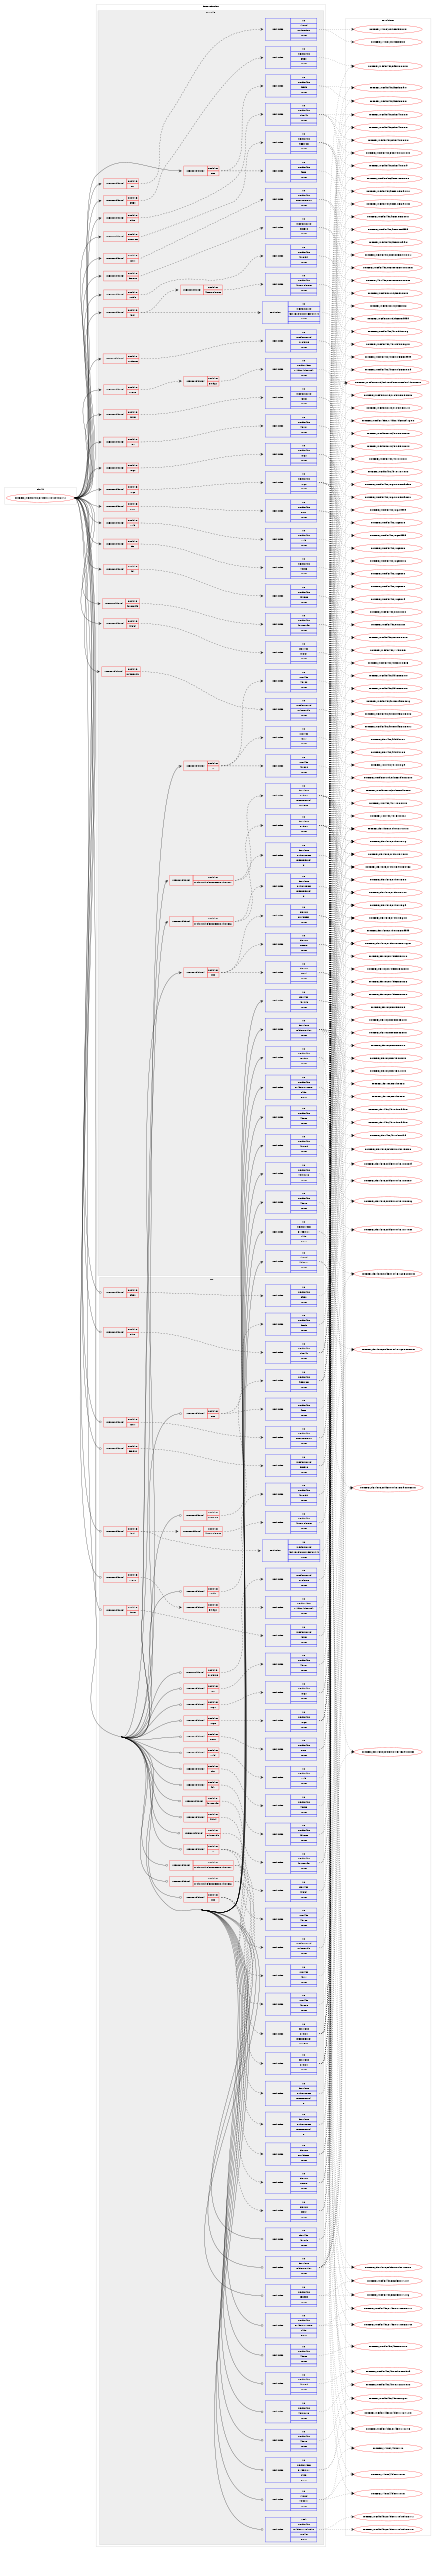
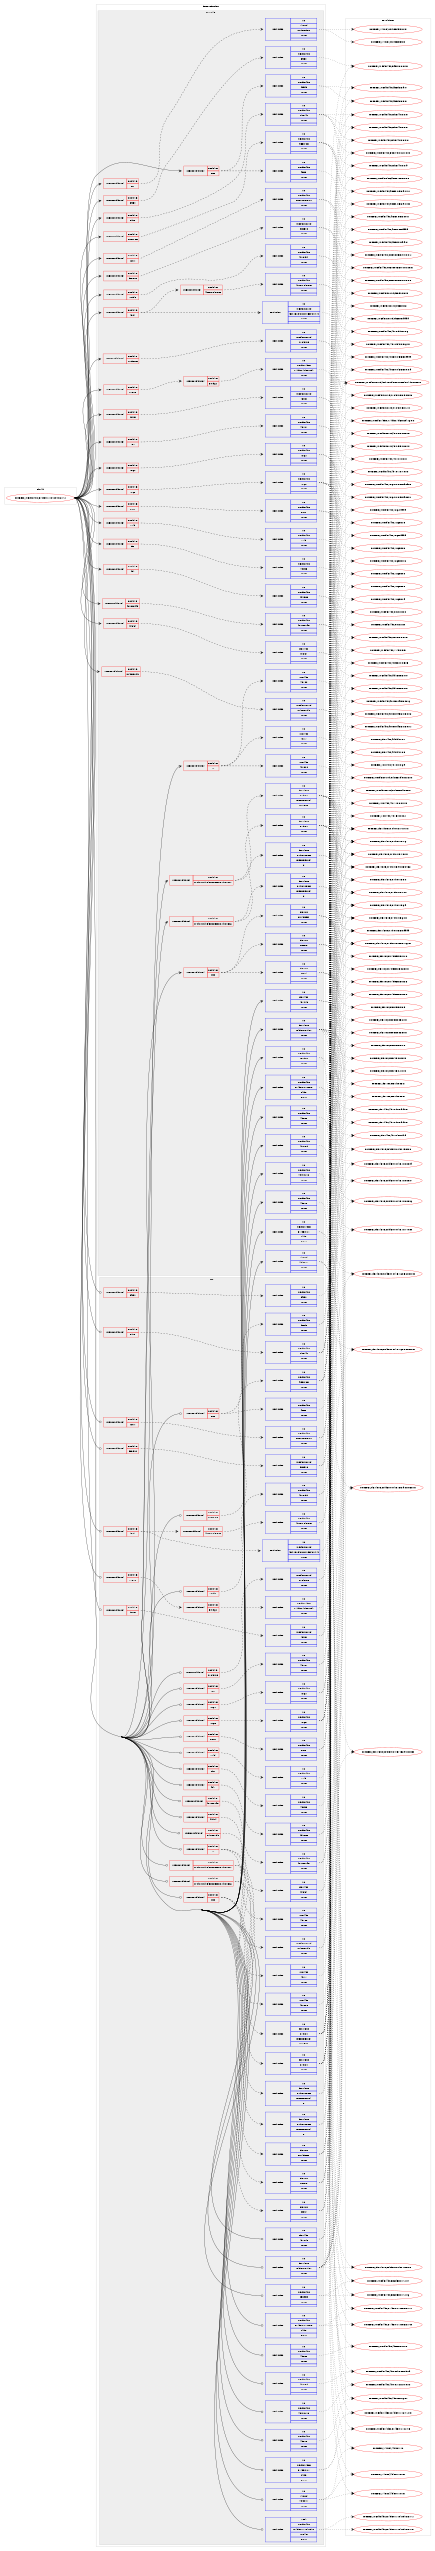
node "portage://libX-libs/opencore-amr-0.1.5": label "portage://libX-libs/opencore-amr-0.1.5" -> "portage://media-libs/opencore-amr-0.1.5"
